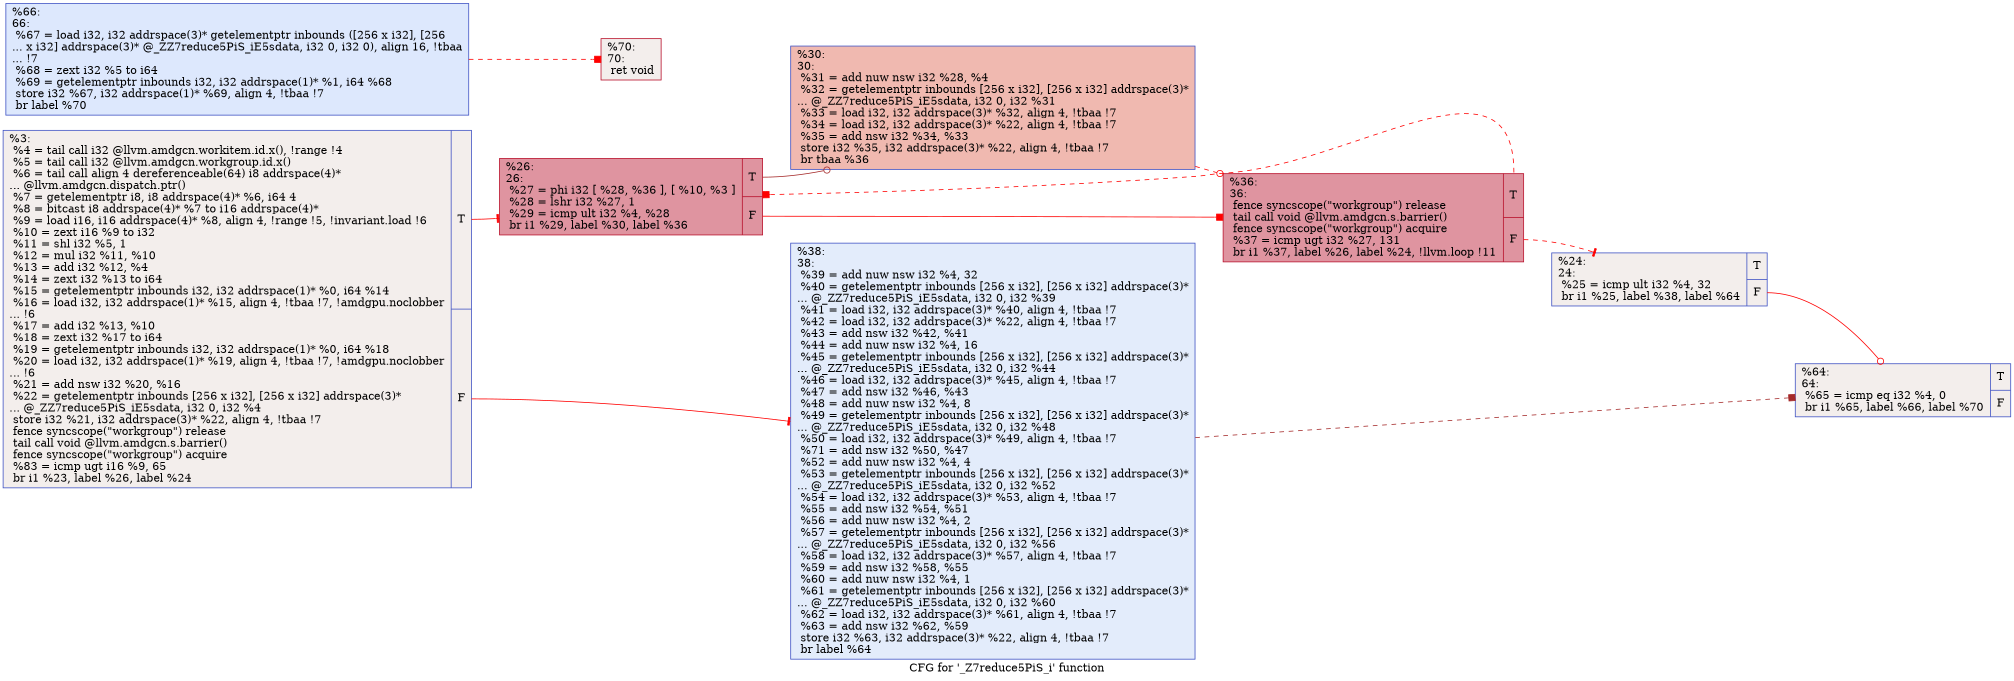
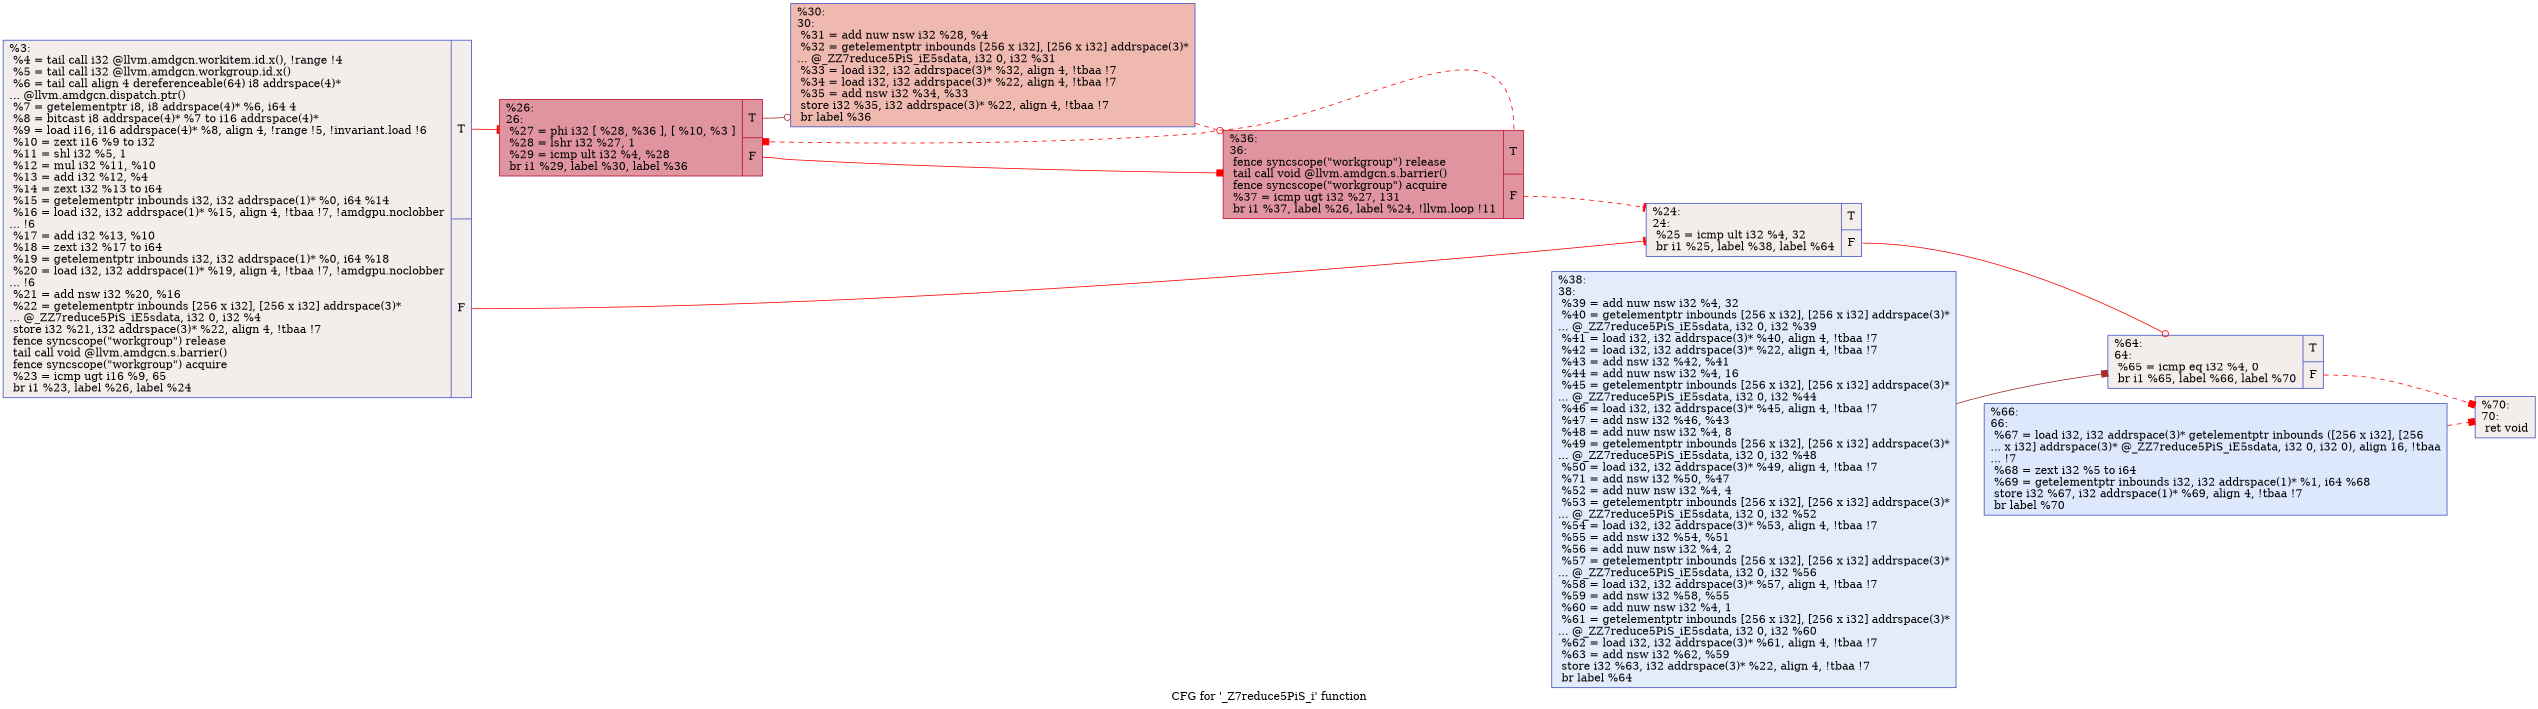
node "%70:": color #b70d28ff -> #3d50c3ff
node "%30:": text "br tbaa %36" -> "br label %36"
edge "%64:" -> "%70:": added
edge "%3:" -> "%38:": now "%3:" -> "%24:"
edge "%38:" -> "%64:": style dashed -> solid
node "%3:": text "%83 = icmp ugt i16 %9, 65" -> "%23 = icmp ugt i16 %9, 65"
